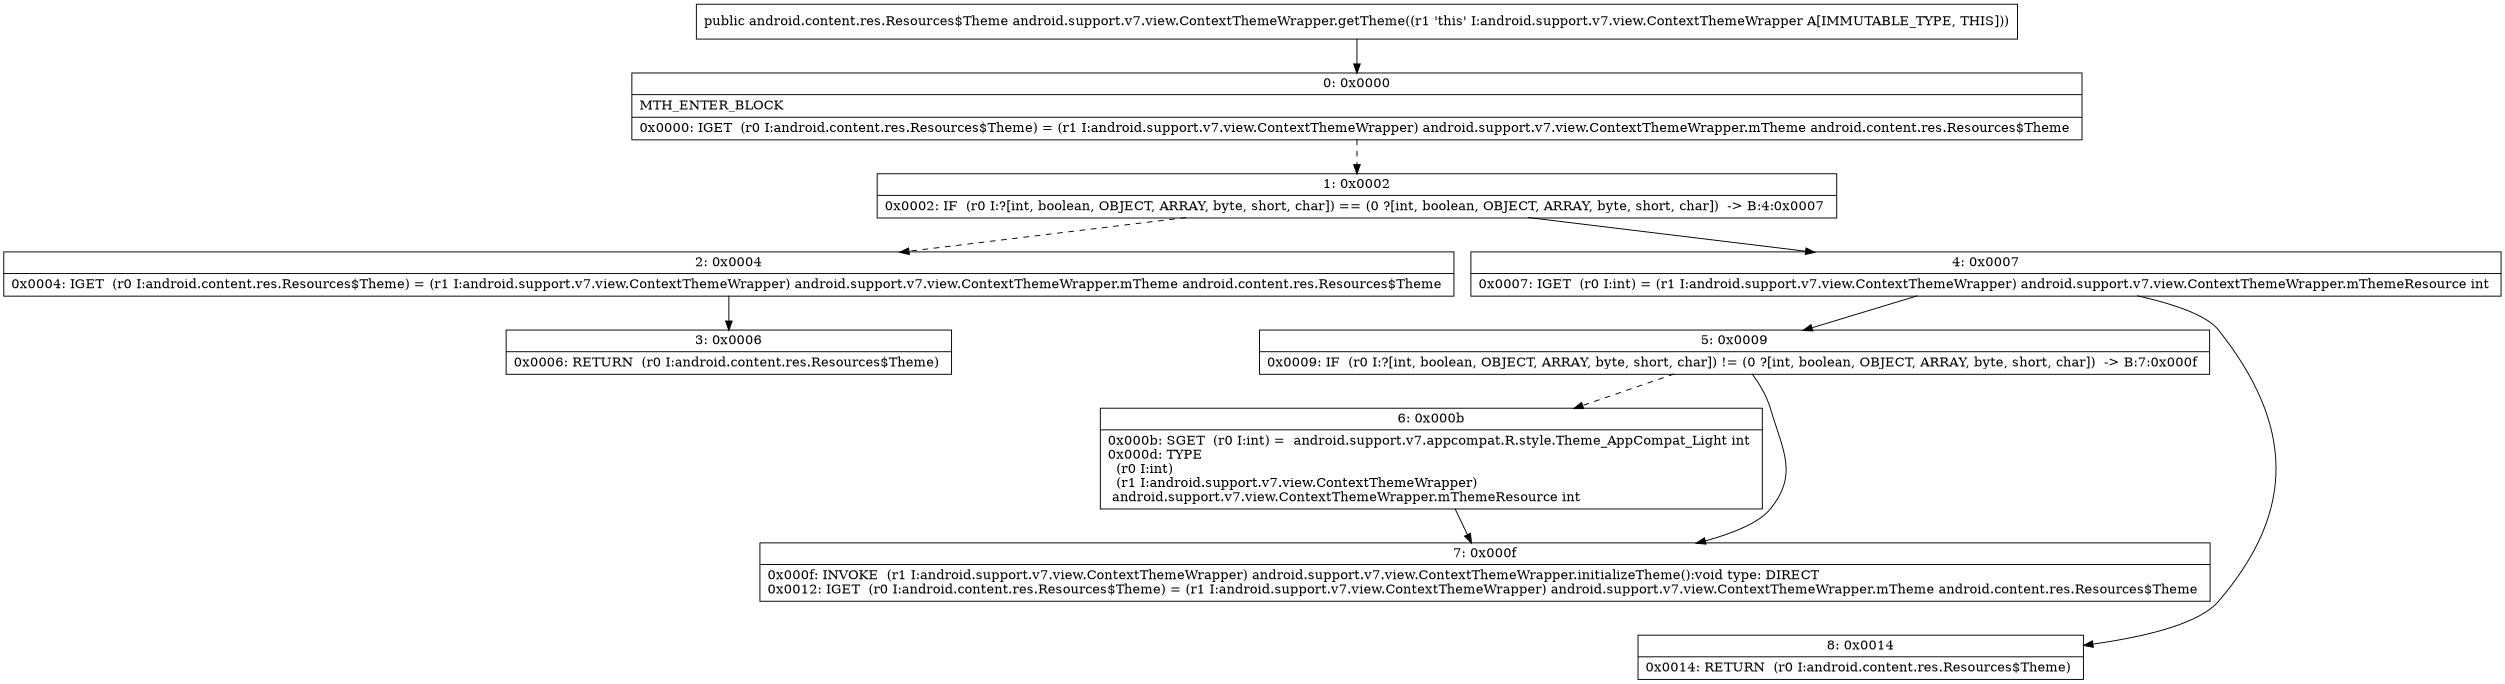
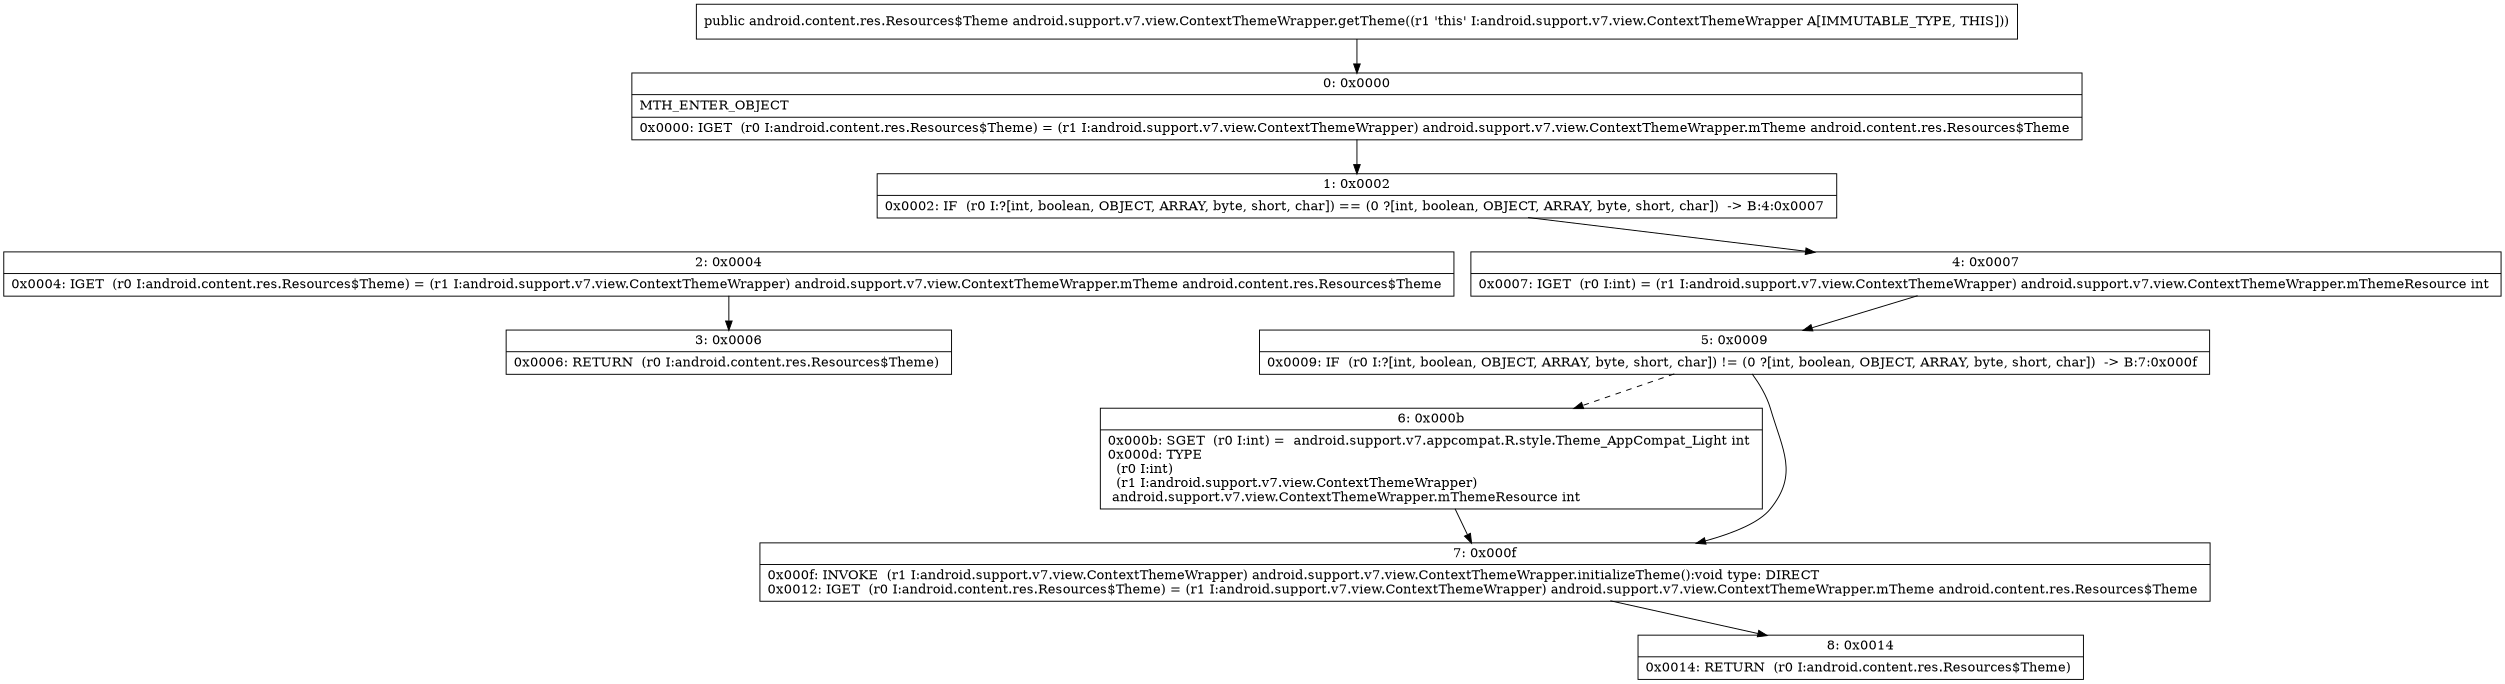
node "0: 0x0000": text "MTH_ENTER_BLOCK" -> "MTH_ENTER_OBJECT"
edge "0: 0x0000" -> "1: 0x0002": style dashed -> solid
edge "1: 0x0002" -> "2: 0x0004": removed
edge "4: 0x0007" -> "8: 0x0014": now "7: 0x000f" -> "8: 0x0014"
